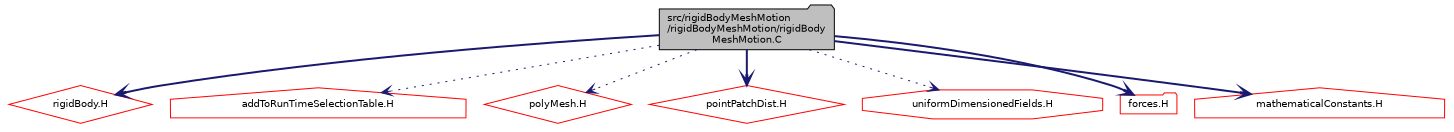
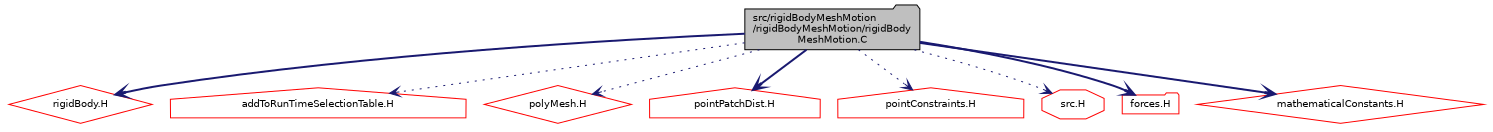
node "pointPatchDist.H": shape diamond -> house
node "pointConstraints.H": added
node "uniformDimensionedFields.H": label "uniformDimensionedFields.H" -> "src.H"
node "mathematicalConstants.H": shape house -> diamond
